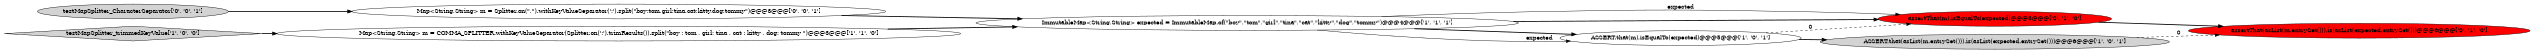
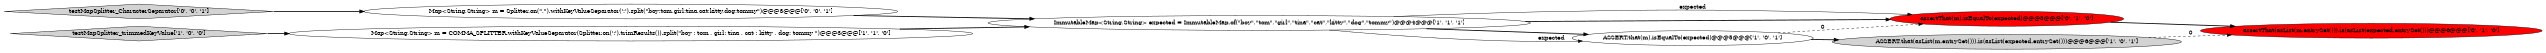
node "testMapSplitter_CharacterSeparator['0', '0', '1']": shape ellipse -> diamond
